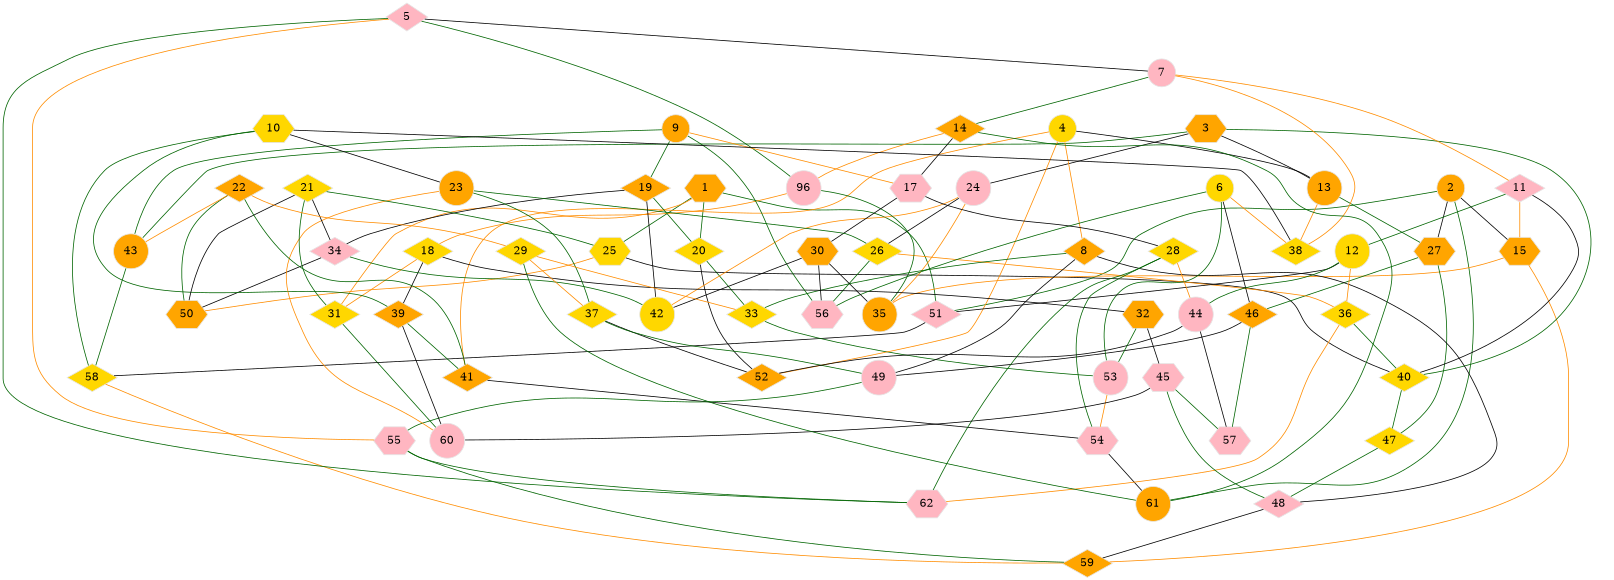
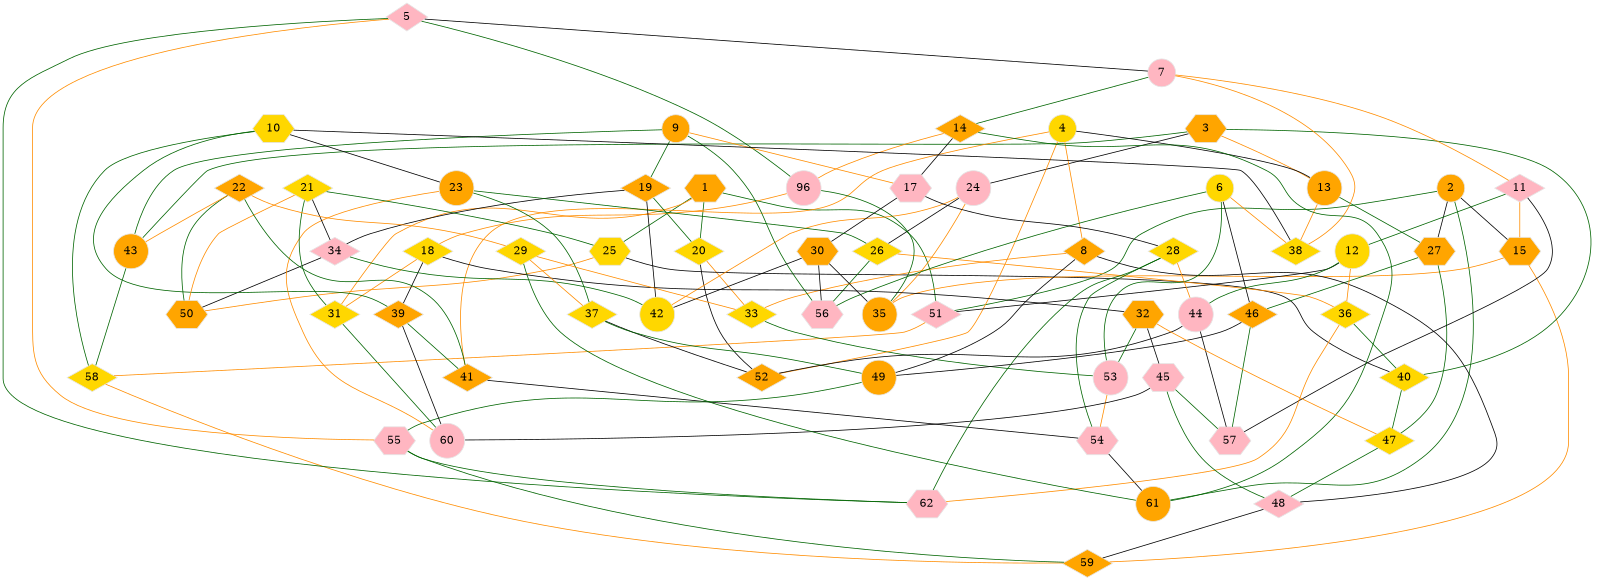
edge "3" -- "13": color black -> darkorange
edge "21" -- "50": color black -> darkorange
edge "8" -- "33": color darkgreen -> darkorange
edge "20" -- "33": color darkgreen -> darkorange
edge "11" -- "40": now "11" -- "57"
edge "51" -- "58": color black -> darkorange
node "49": fillcolor lightpink -> orange
edge "32" -- "47": added
